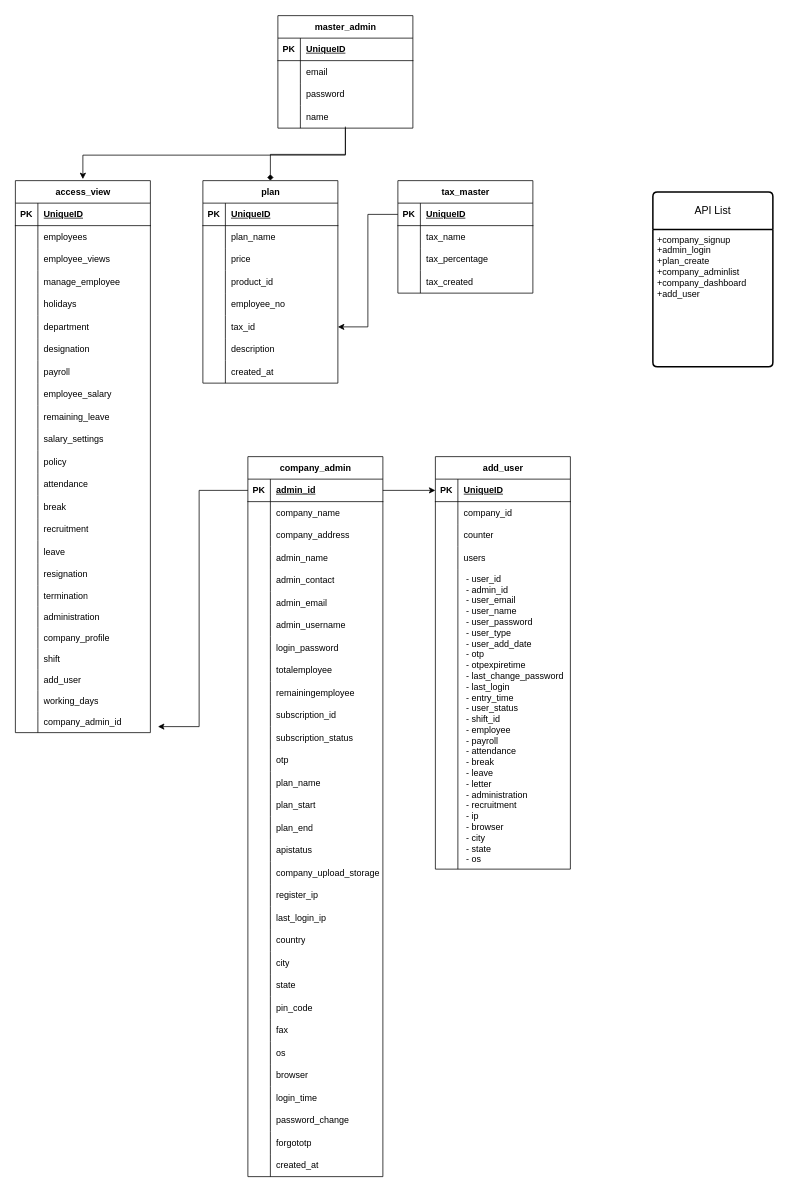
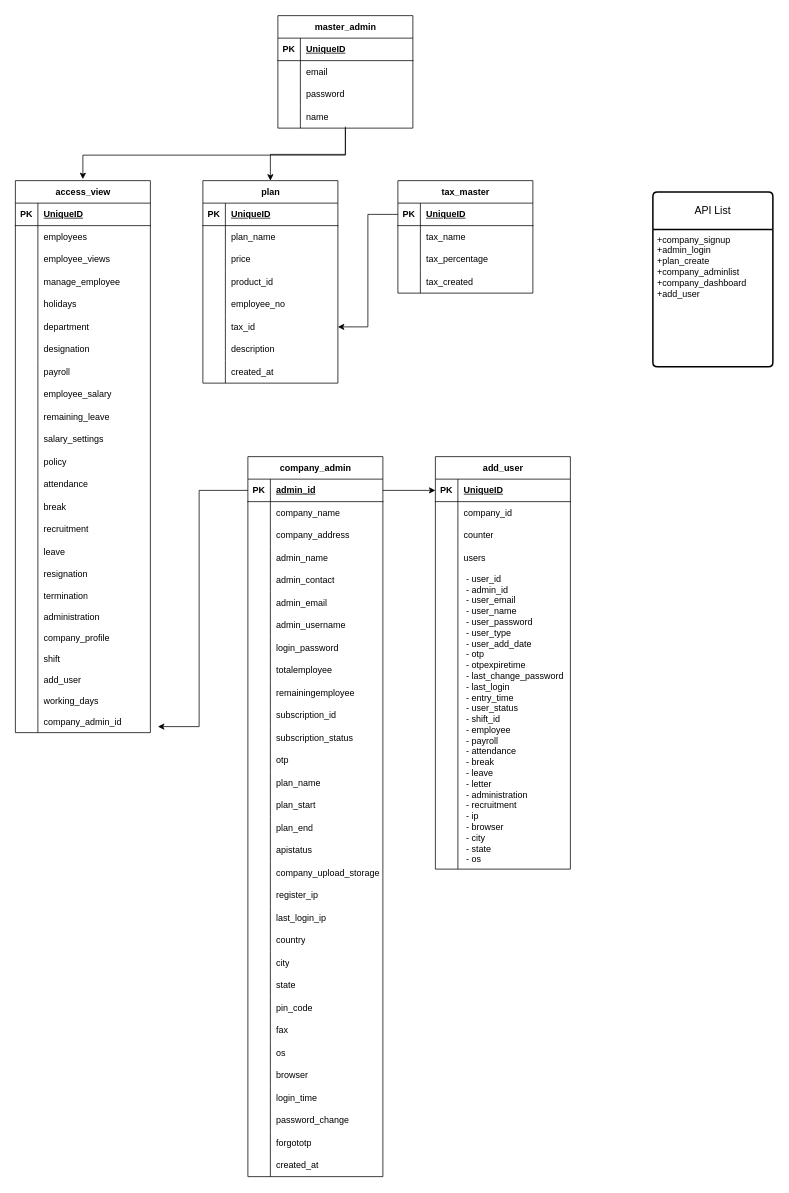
edge "master_admin" -> "plan": arrowhead diamond -> classic
